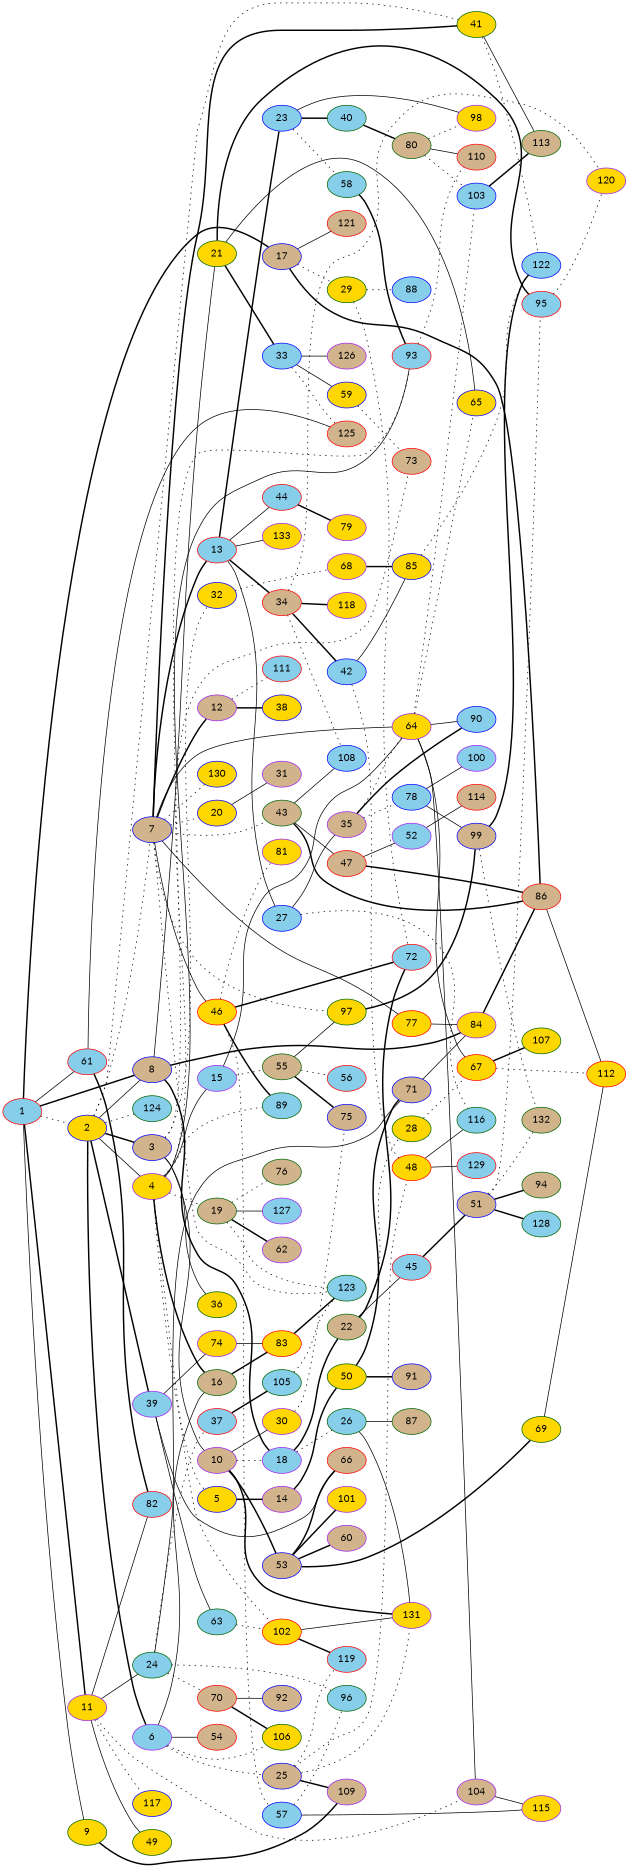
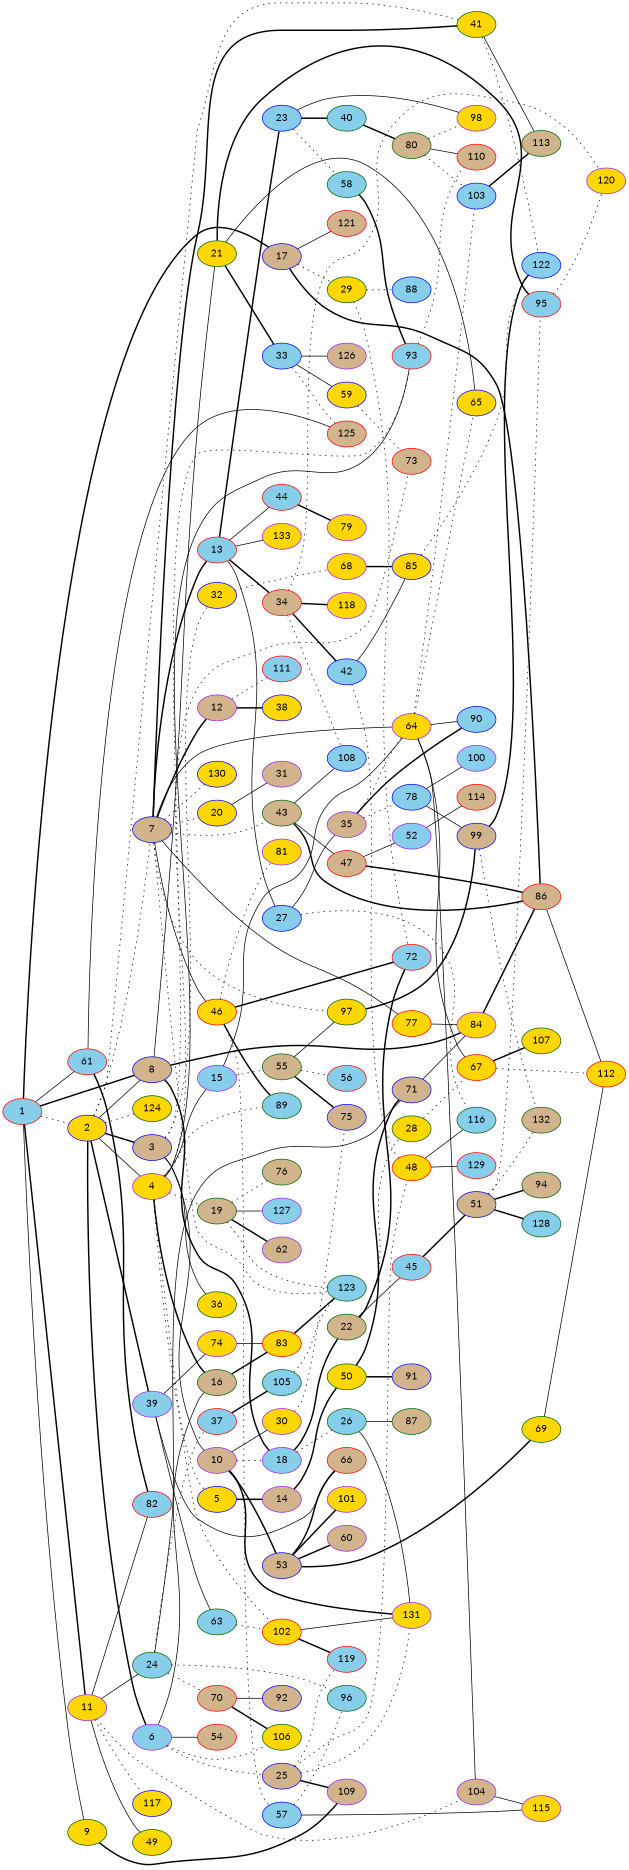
node "124": fillcolor skyblue -> gold
